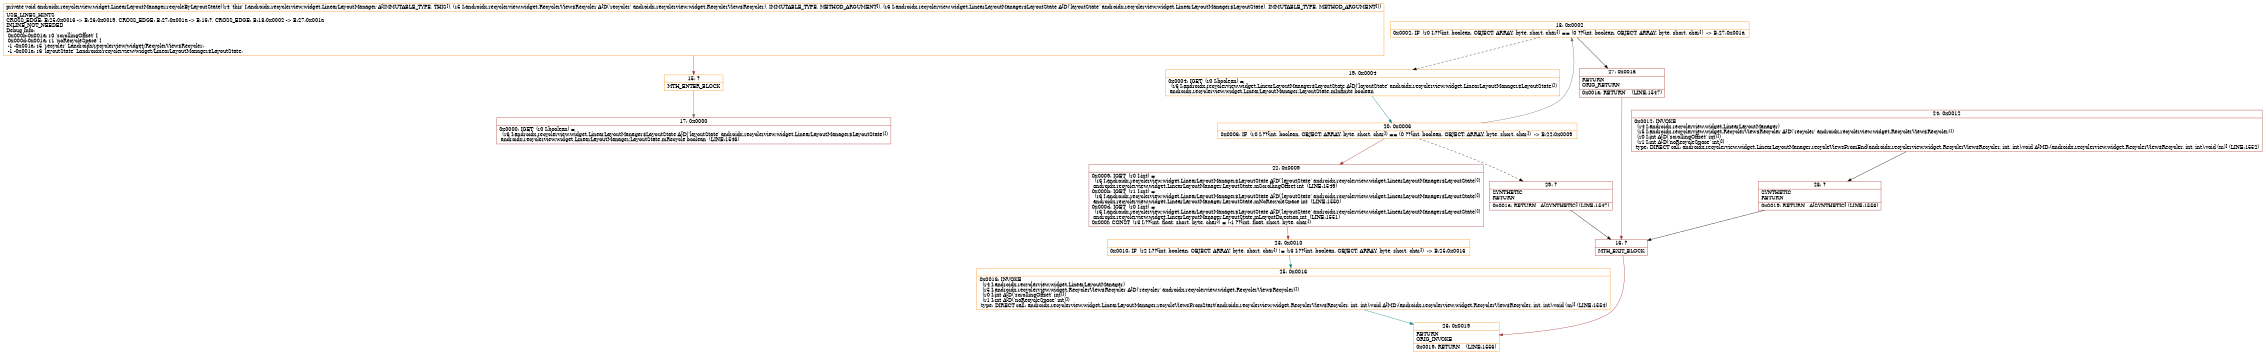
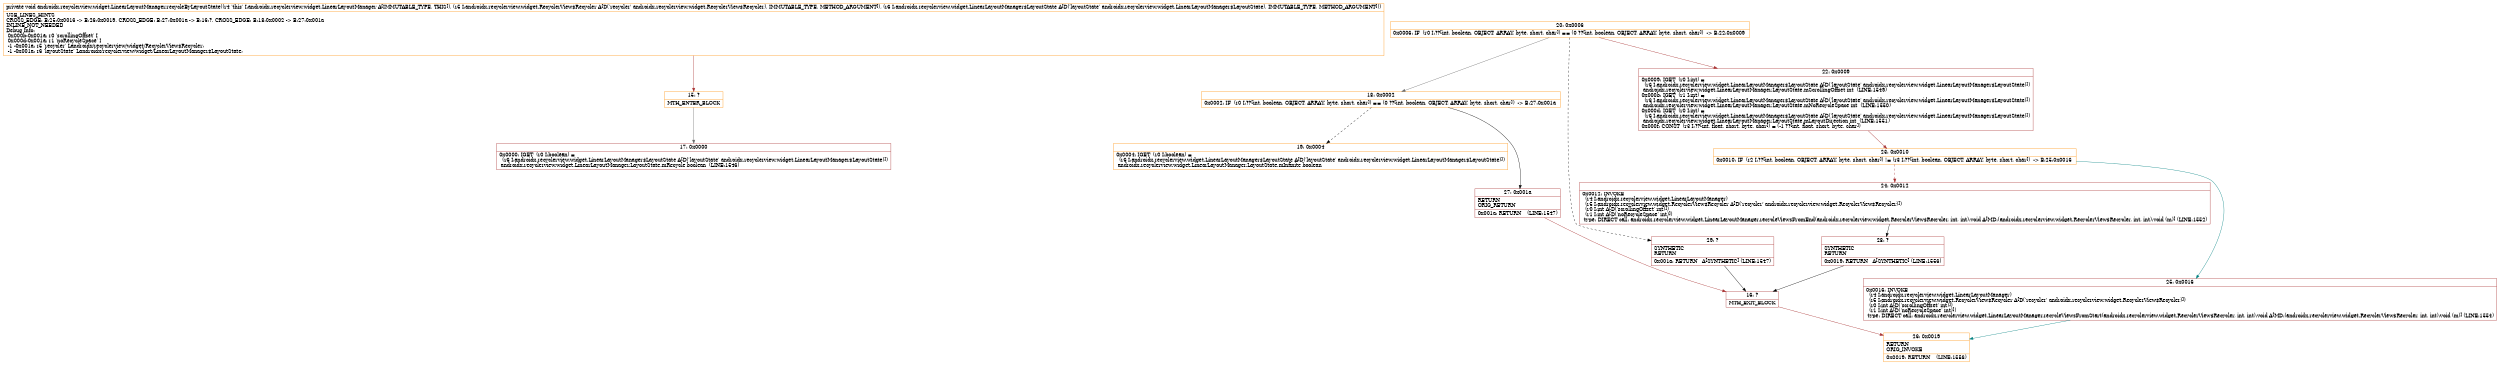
edge "19: 0x0004" -> "20: 0x0006": removed
edge "23: 0x0010" -> "24: 0x0012": added
node "25: 0x0016": color darkorange -> brown
